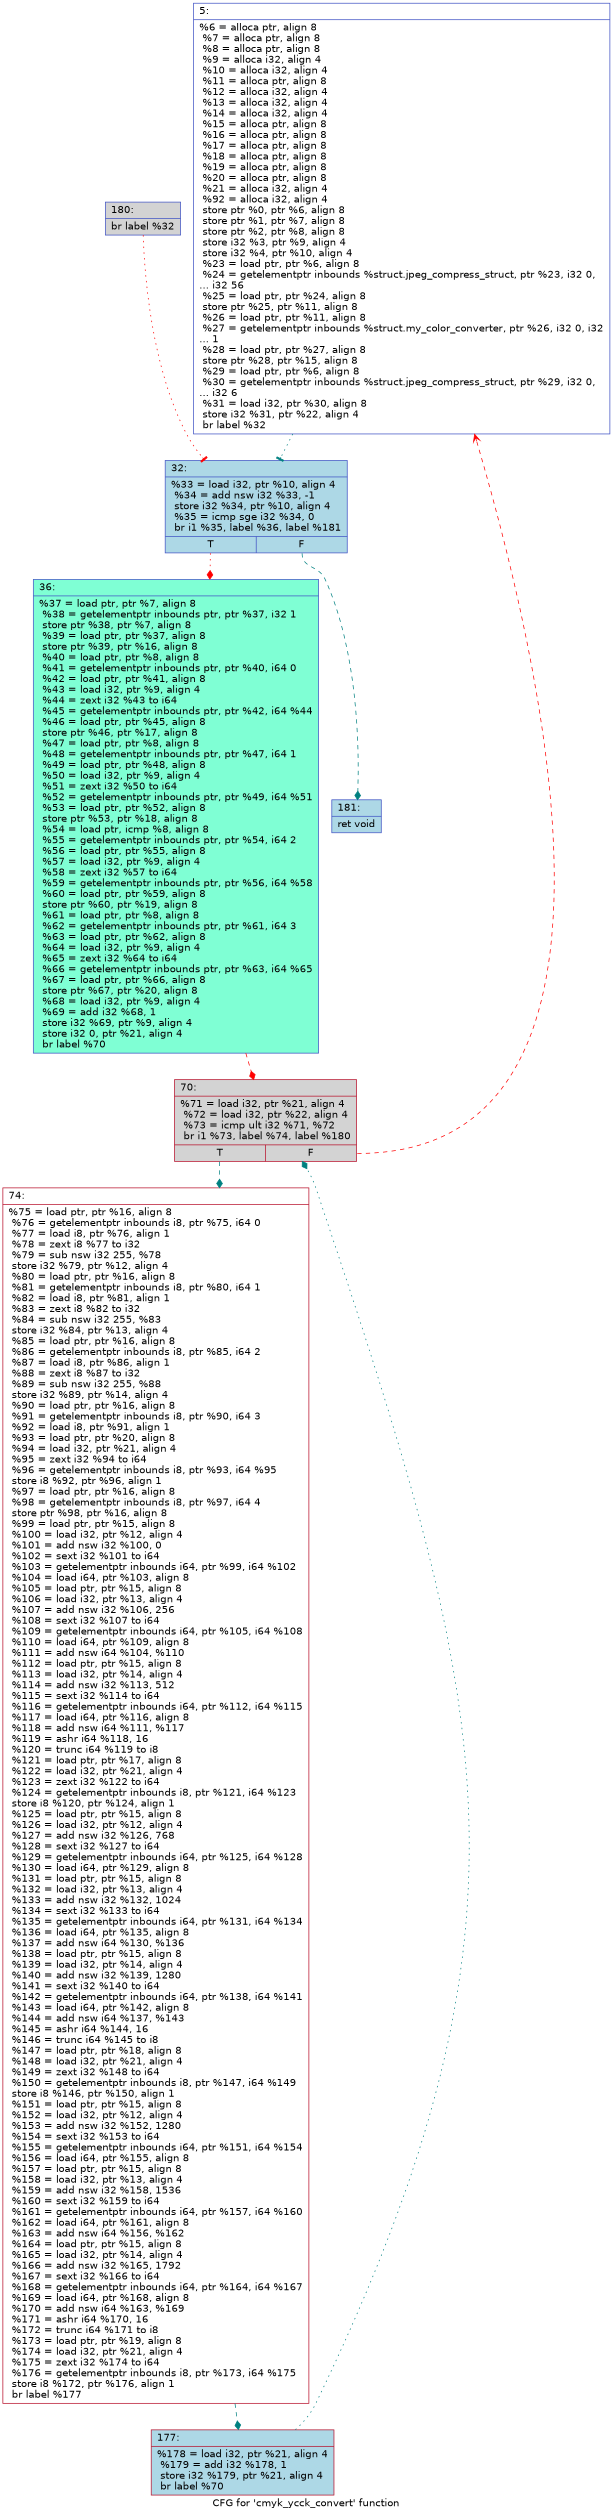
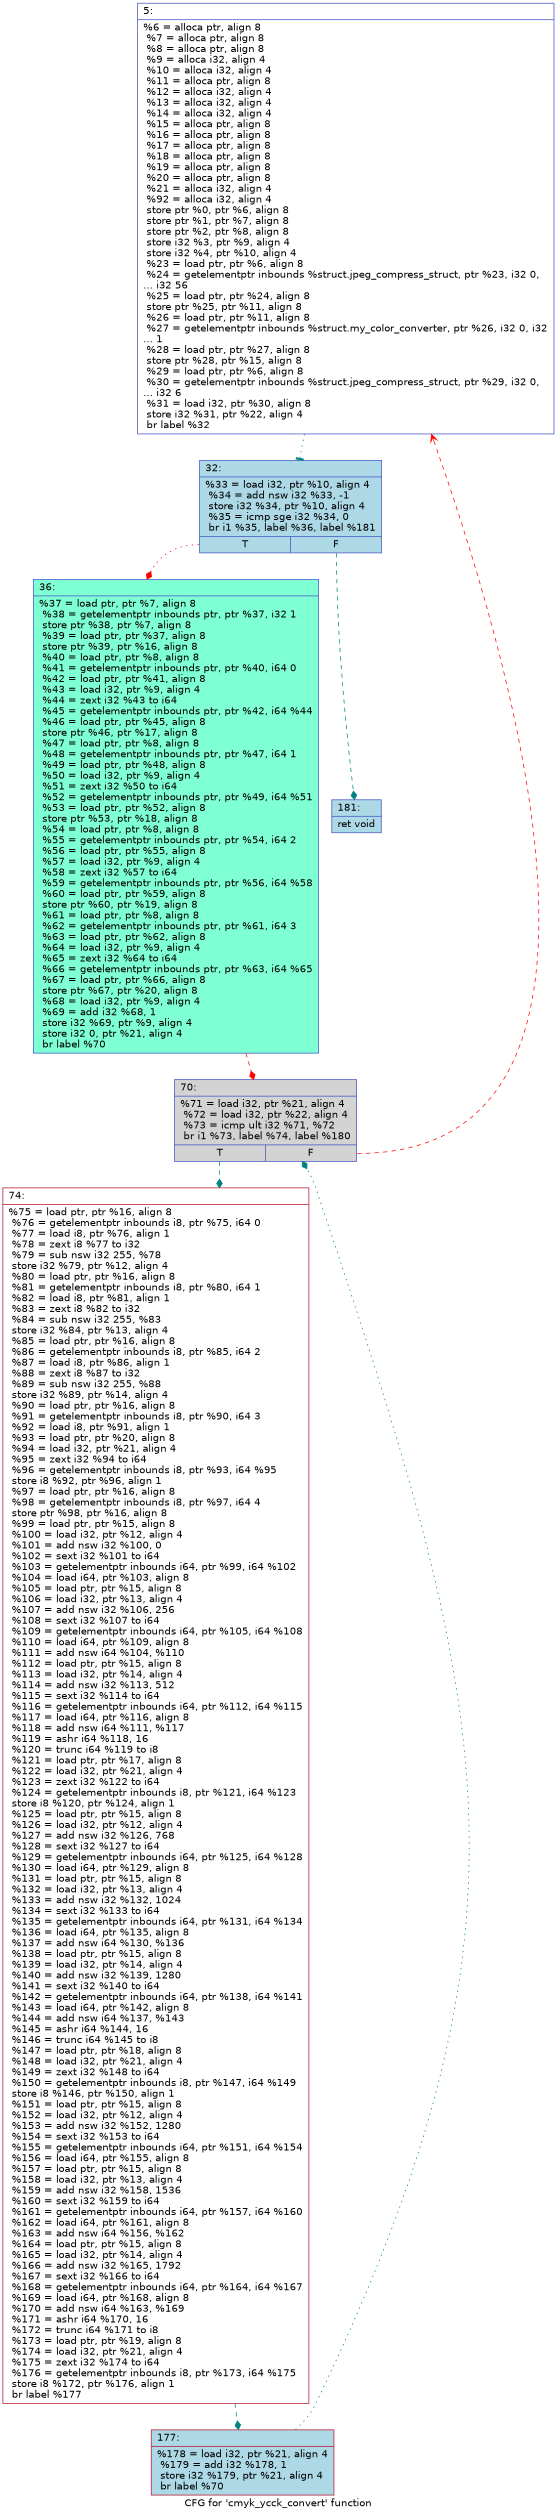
node "180:": removed
node "36:": text "%54 = load ptr, icmp %8, align 8" -> "%54 = load ptr, ptr %8, align 8"
node "70:": color #b70d28ff -> #3d50c3ff
